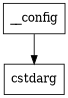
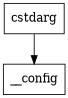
edge "__config" -> "cstdarg": reversed
